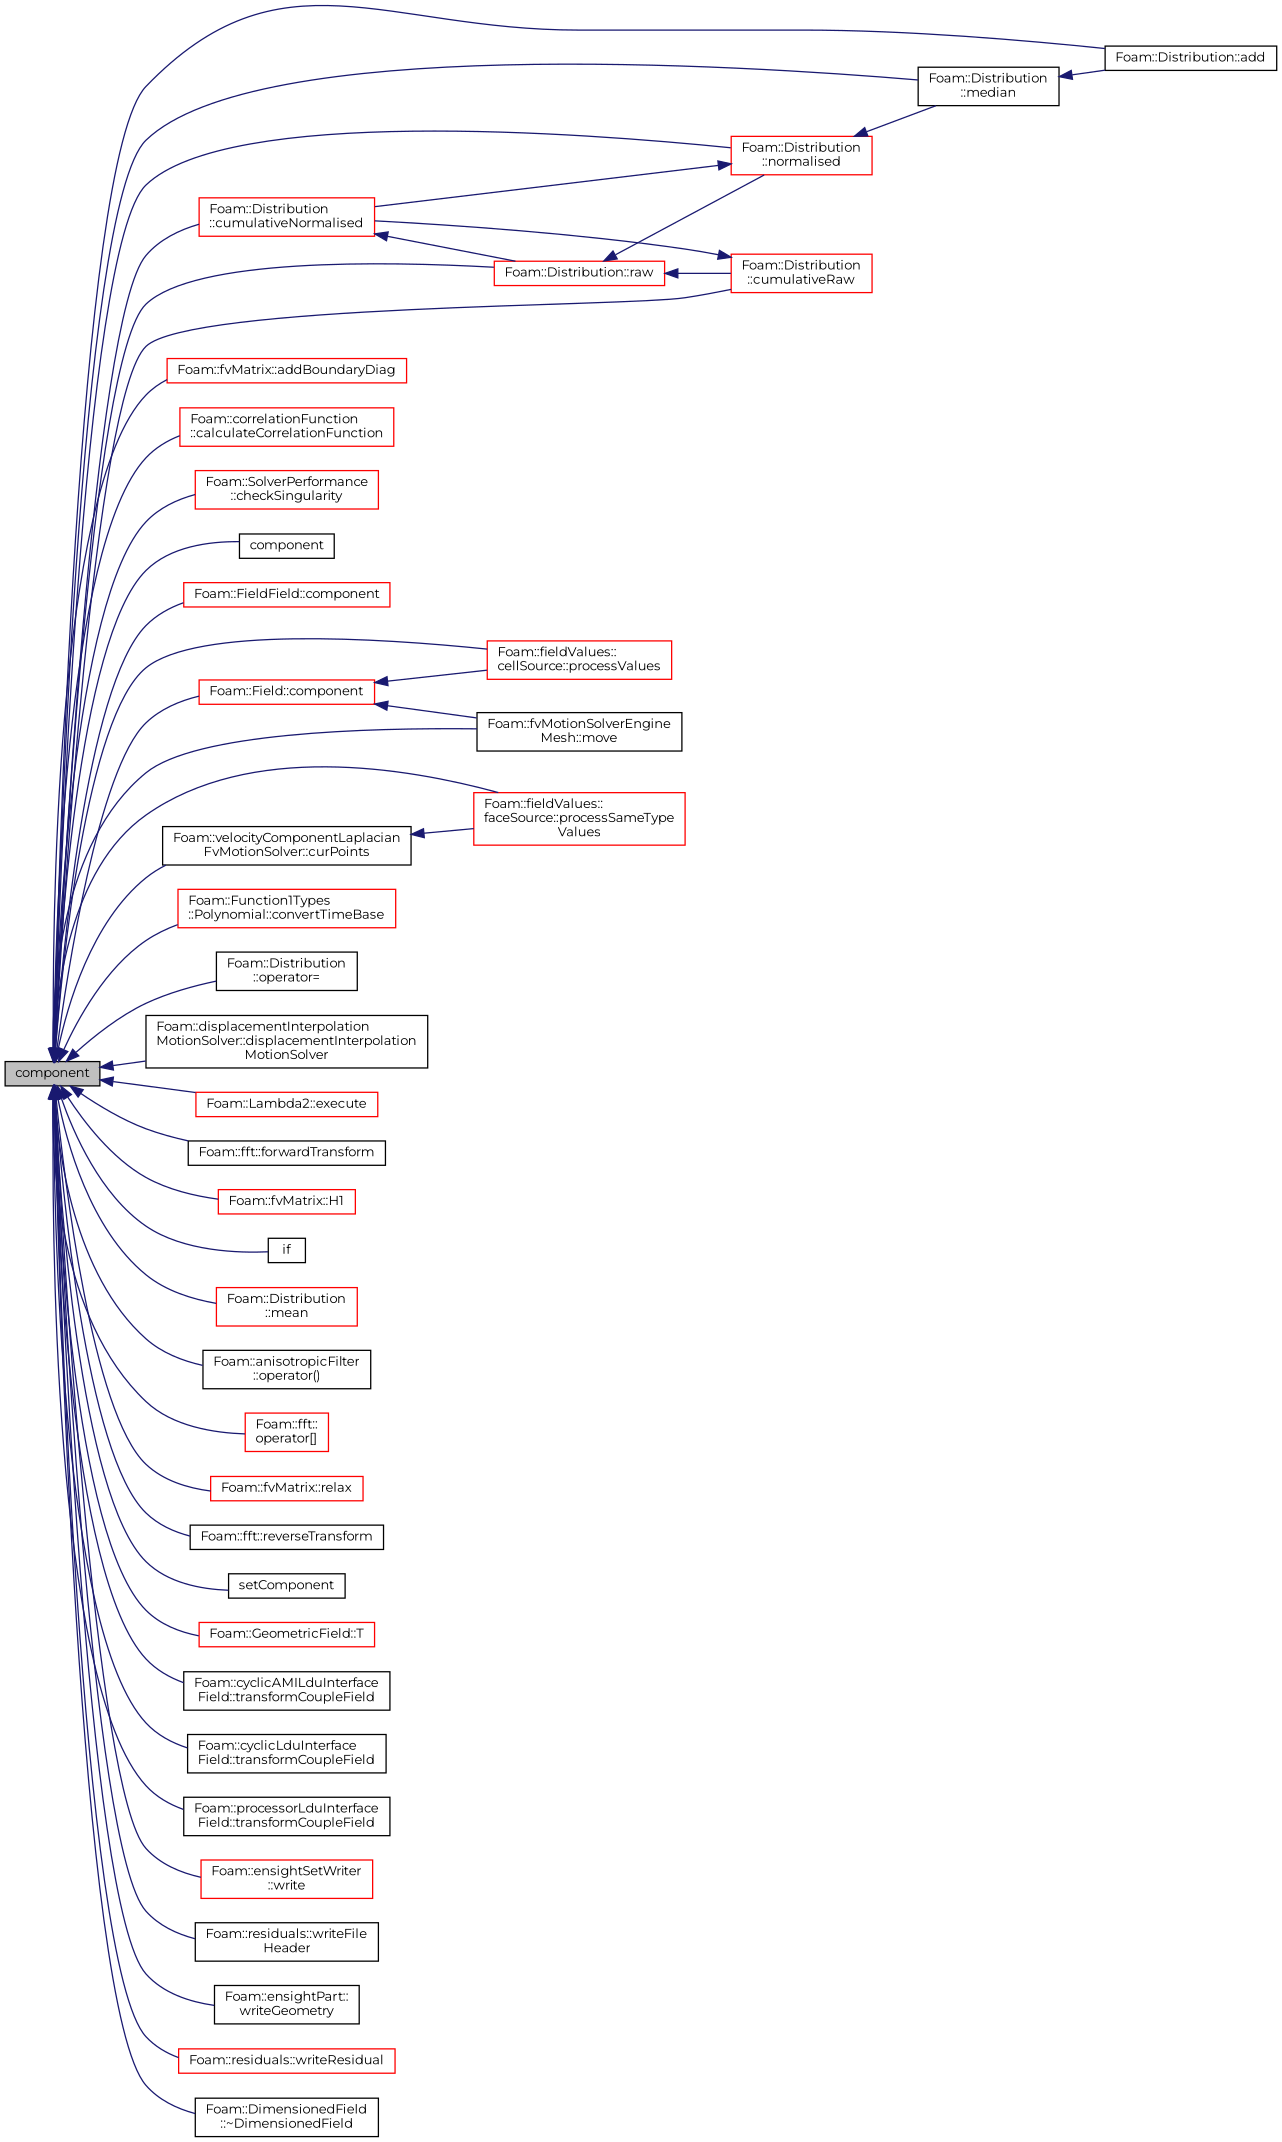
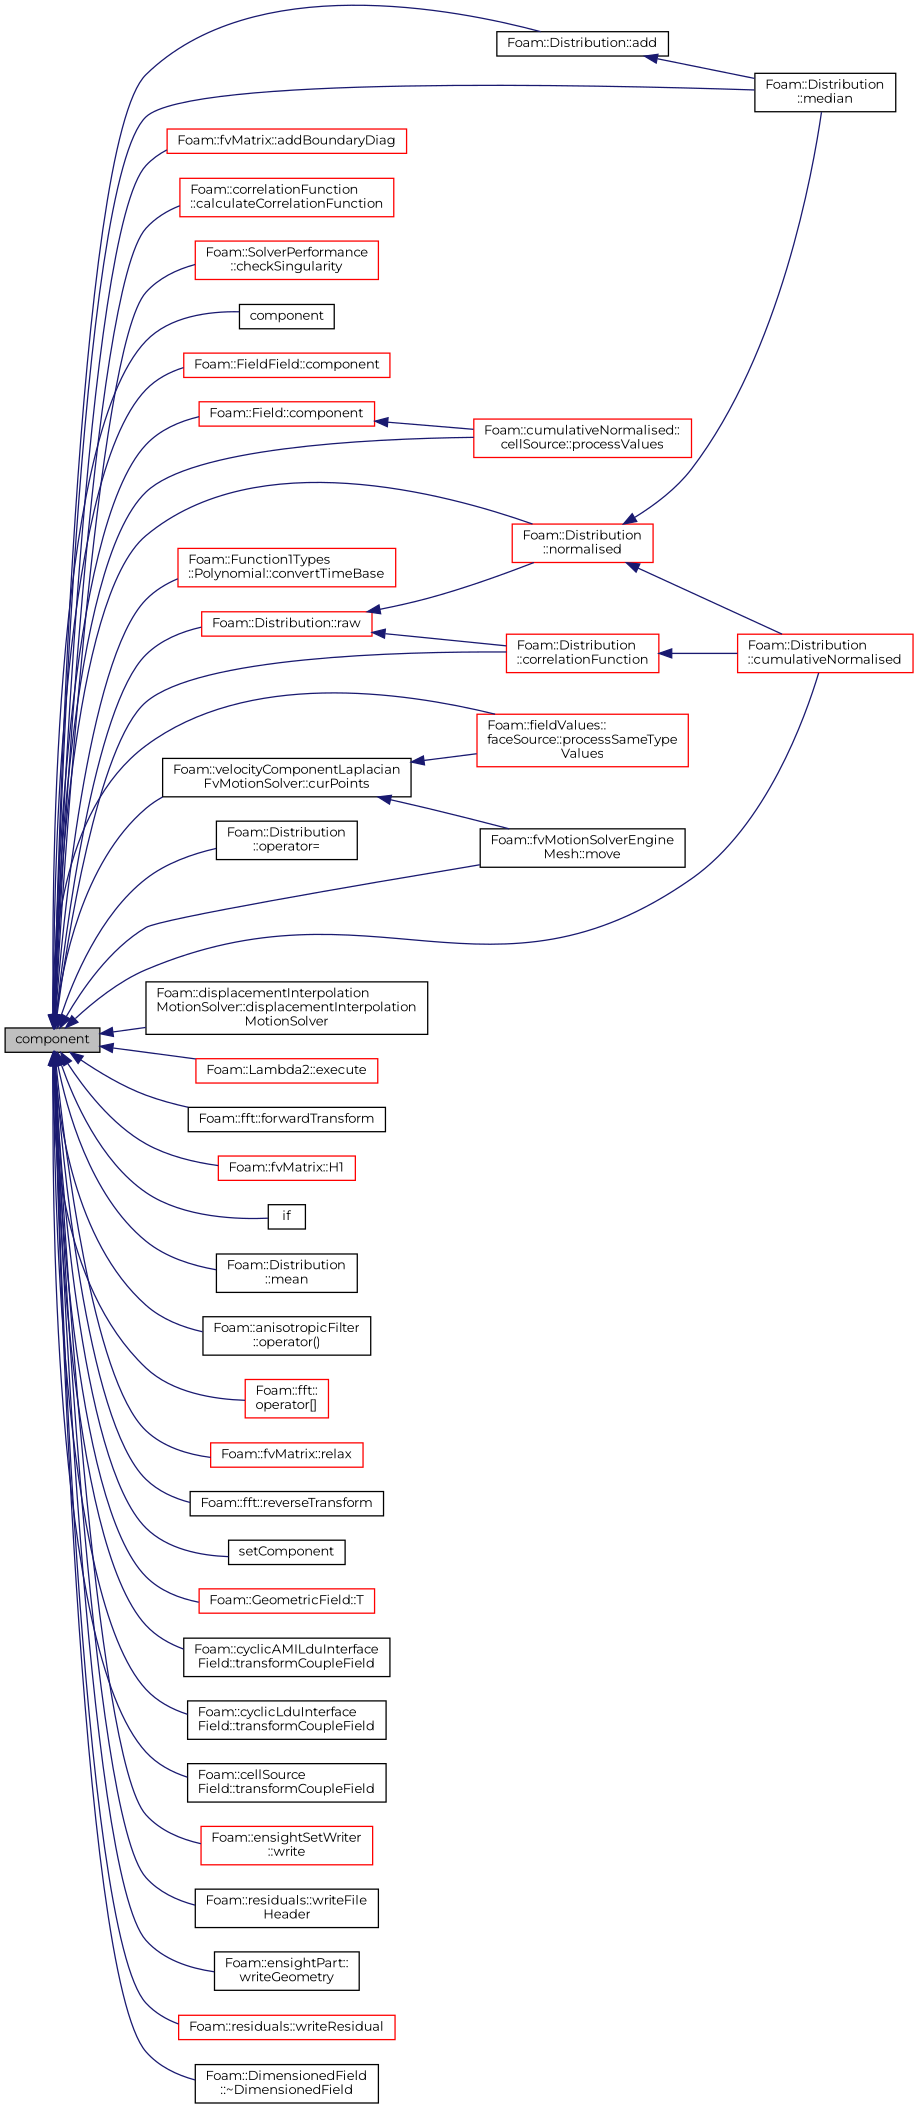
edge "Foam::Distribution::add" -> "Foam::Distribution ::median": reversed
edge "Foam::Distribution::raw" -> "Foam::Distribution ::cumulativeNormalised": removed
node "Foam::Distribution ::cumulativeRaw": label "Foam::Distribution ::cumulativeRaw" -> "Foam::Distribution ::correlationFunction"
node "Foam::fieldValues:: cellSource::processValues": label "Foam::fieldValues:: cellSource::processValues" -> "Foam::cumulativeNormalised:: cellSource::processValues"
edge "Foam::fvMotionSolverEngine Mesh::move" -> "Foam::Field::component": now "Foam::fvMotionSolverEngine Mesh::move" -> "Foam::velocityComponentLaplacian FvMotionSolver::curPoints"
node "Foam::Distribution ::mean": color red -> black
node "Foam::processorLduInterface Field::transformCoupleField": label "Foam::processorLduInterface Field::transformCoupleField" -> "Foam::cellSource Field::transformCoupleField"
